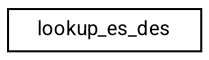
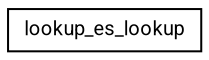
node "lookup_es_des": label "lookup_es_des" -> "lookup_es_lookup"
